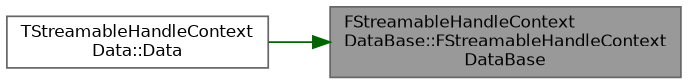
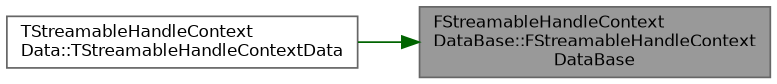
node "TStreamableHandleContext Data::Data": label "TStreamableHandleContext Data::Data" -> "TStreamableHandleContext Data::TStreamableHandleContextData"
